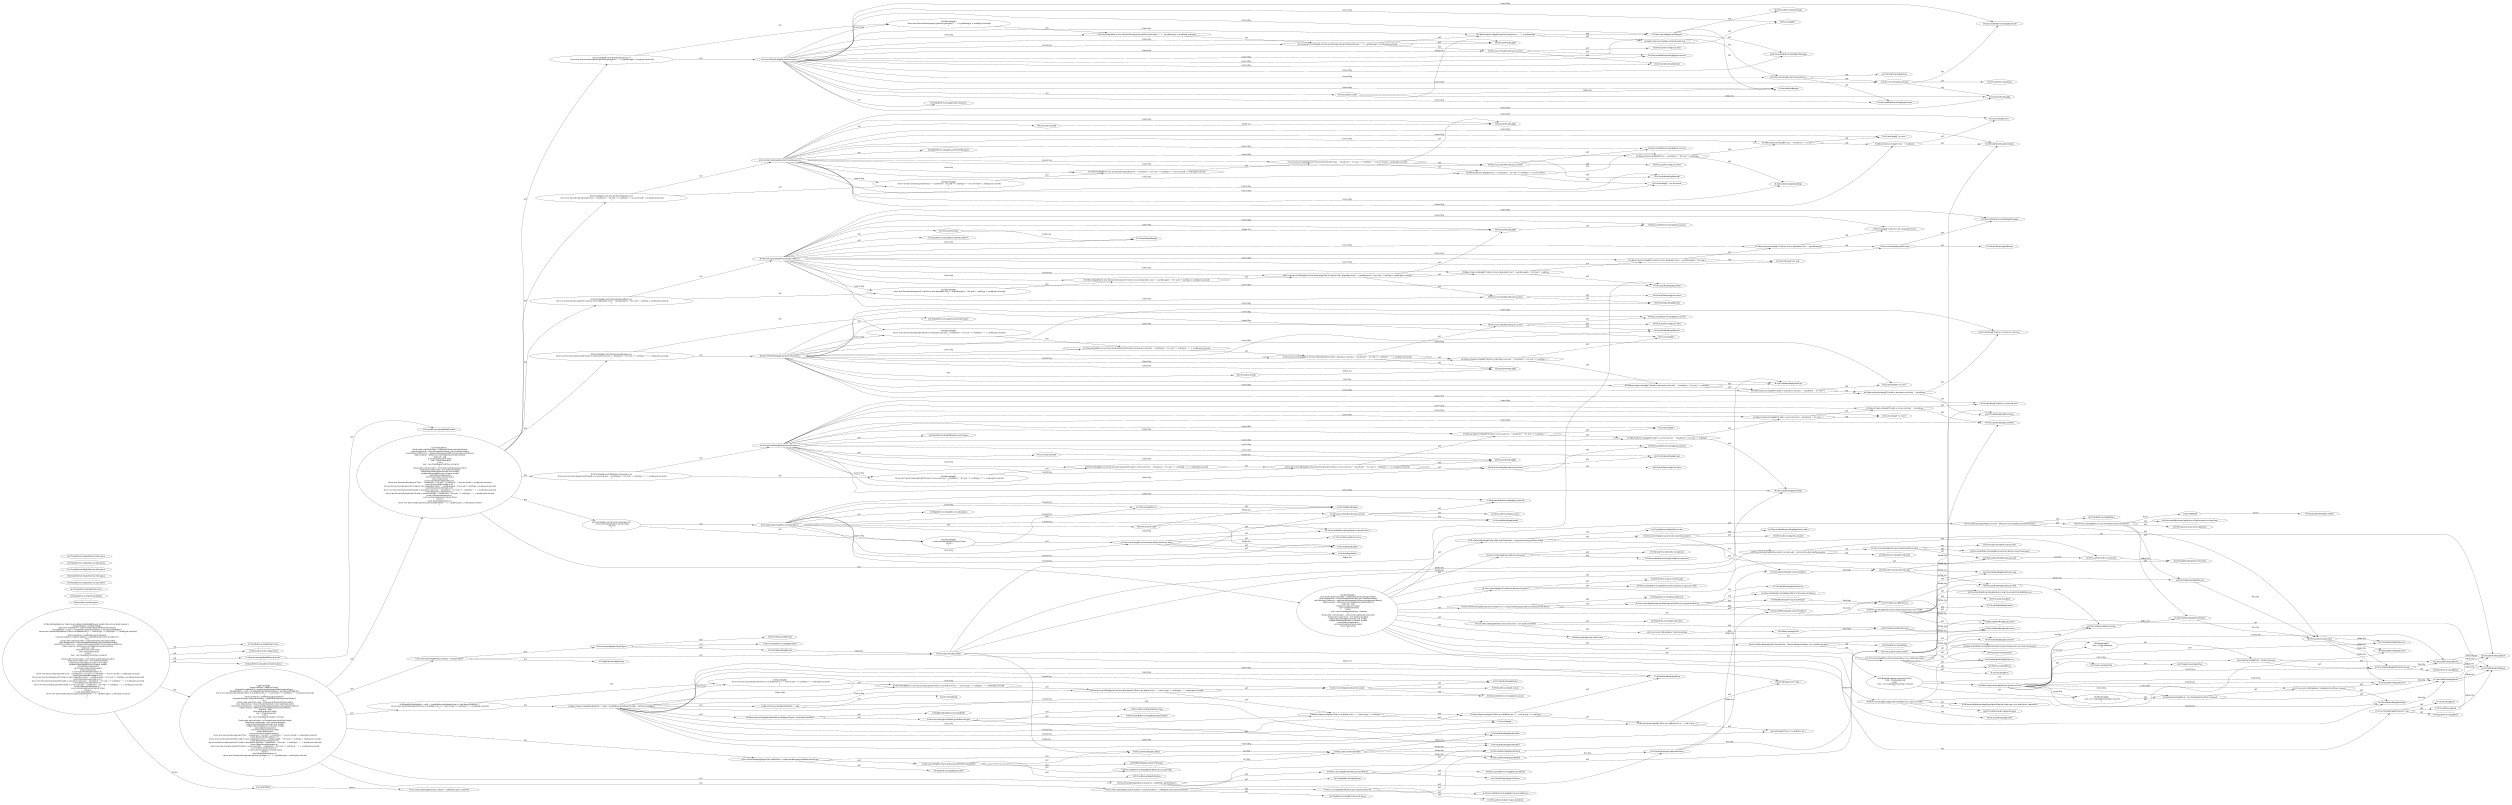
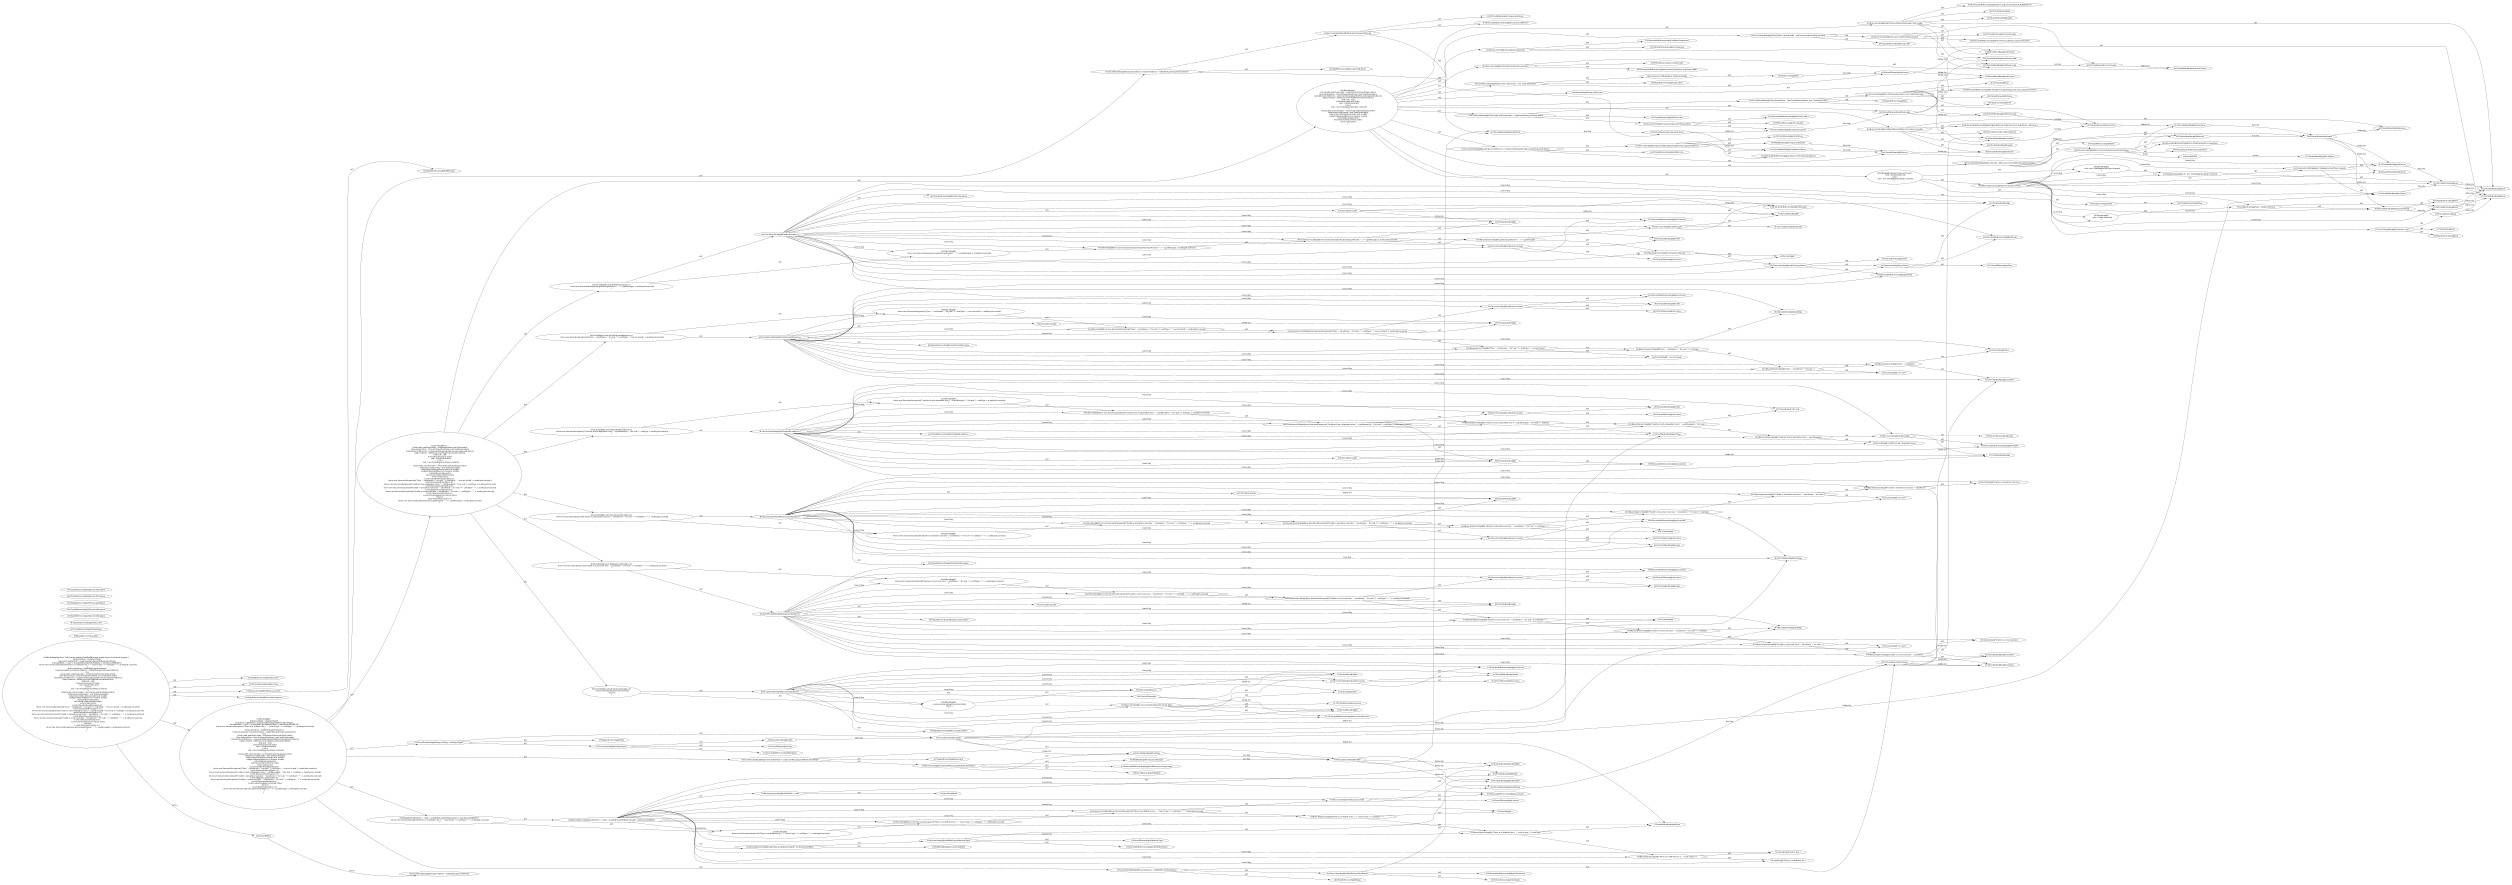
edge "37:CtInvocationImpl@e.getMessage()" -> "37:CtVariableReadImpl@e": added, label "AST"
edge "50:CtCatchVariableImpl@ExecutionException e" -> "52:CtVariableReadImpl@e": reversed
